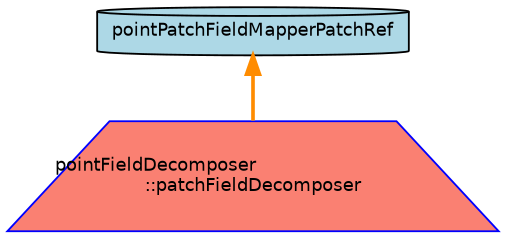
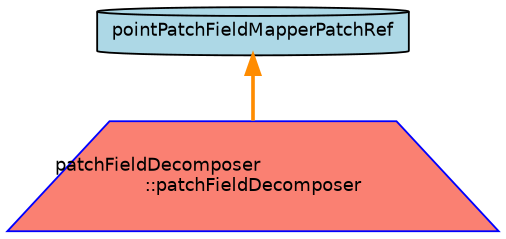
node "pointFieldDecomposer ::patchFieldDecomposer": label "pointFieldDecomposer ::patchFieldDecomposer" -> "patchFieldDecomposer ::patchFieldDecomposer"
